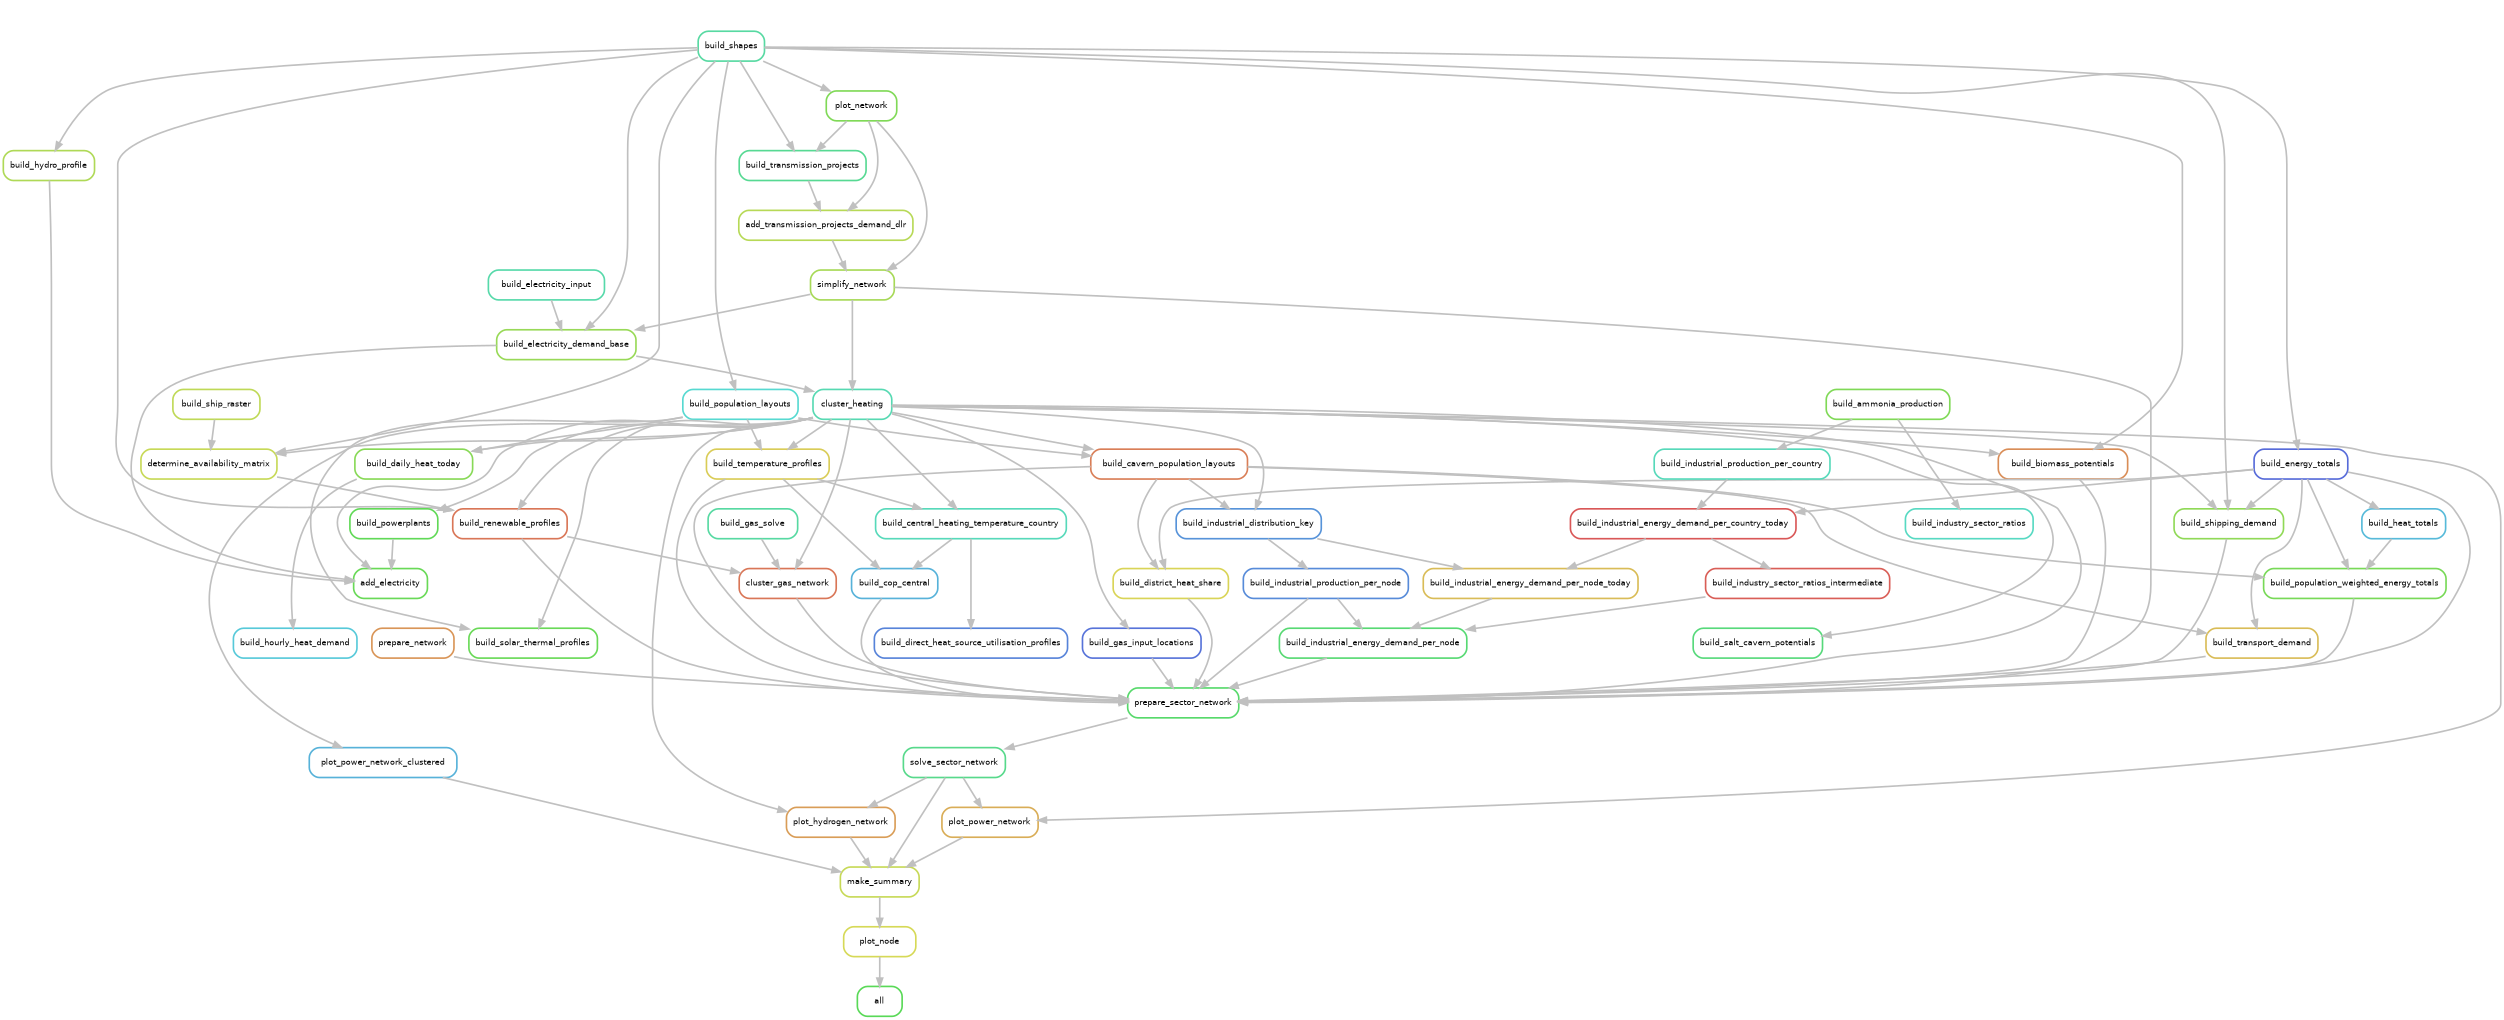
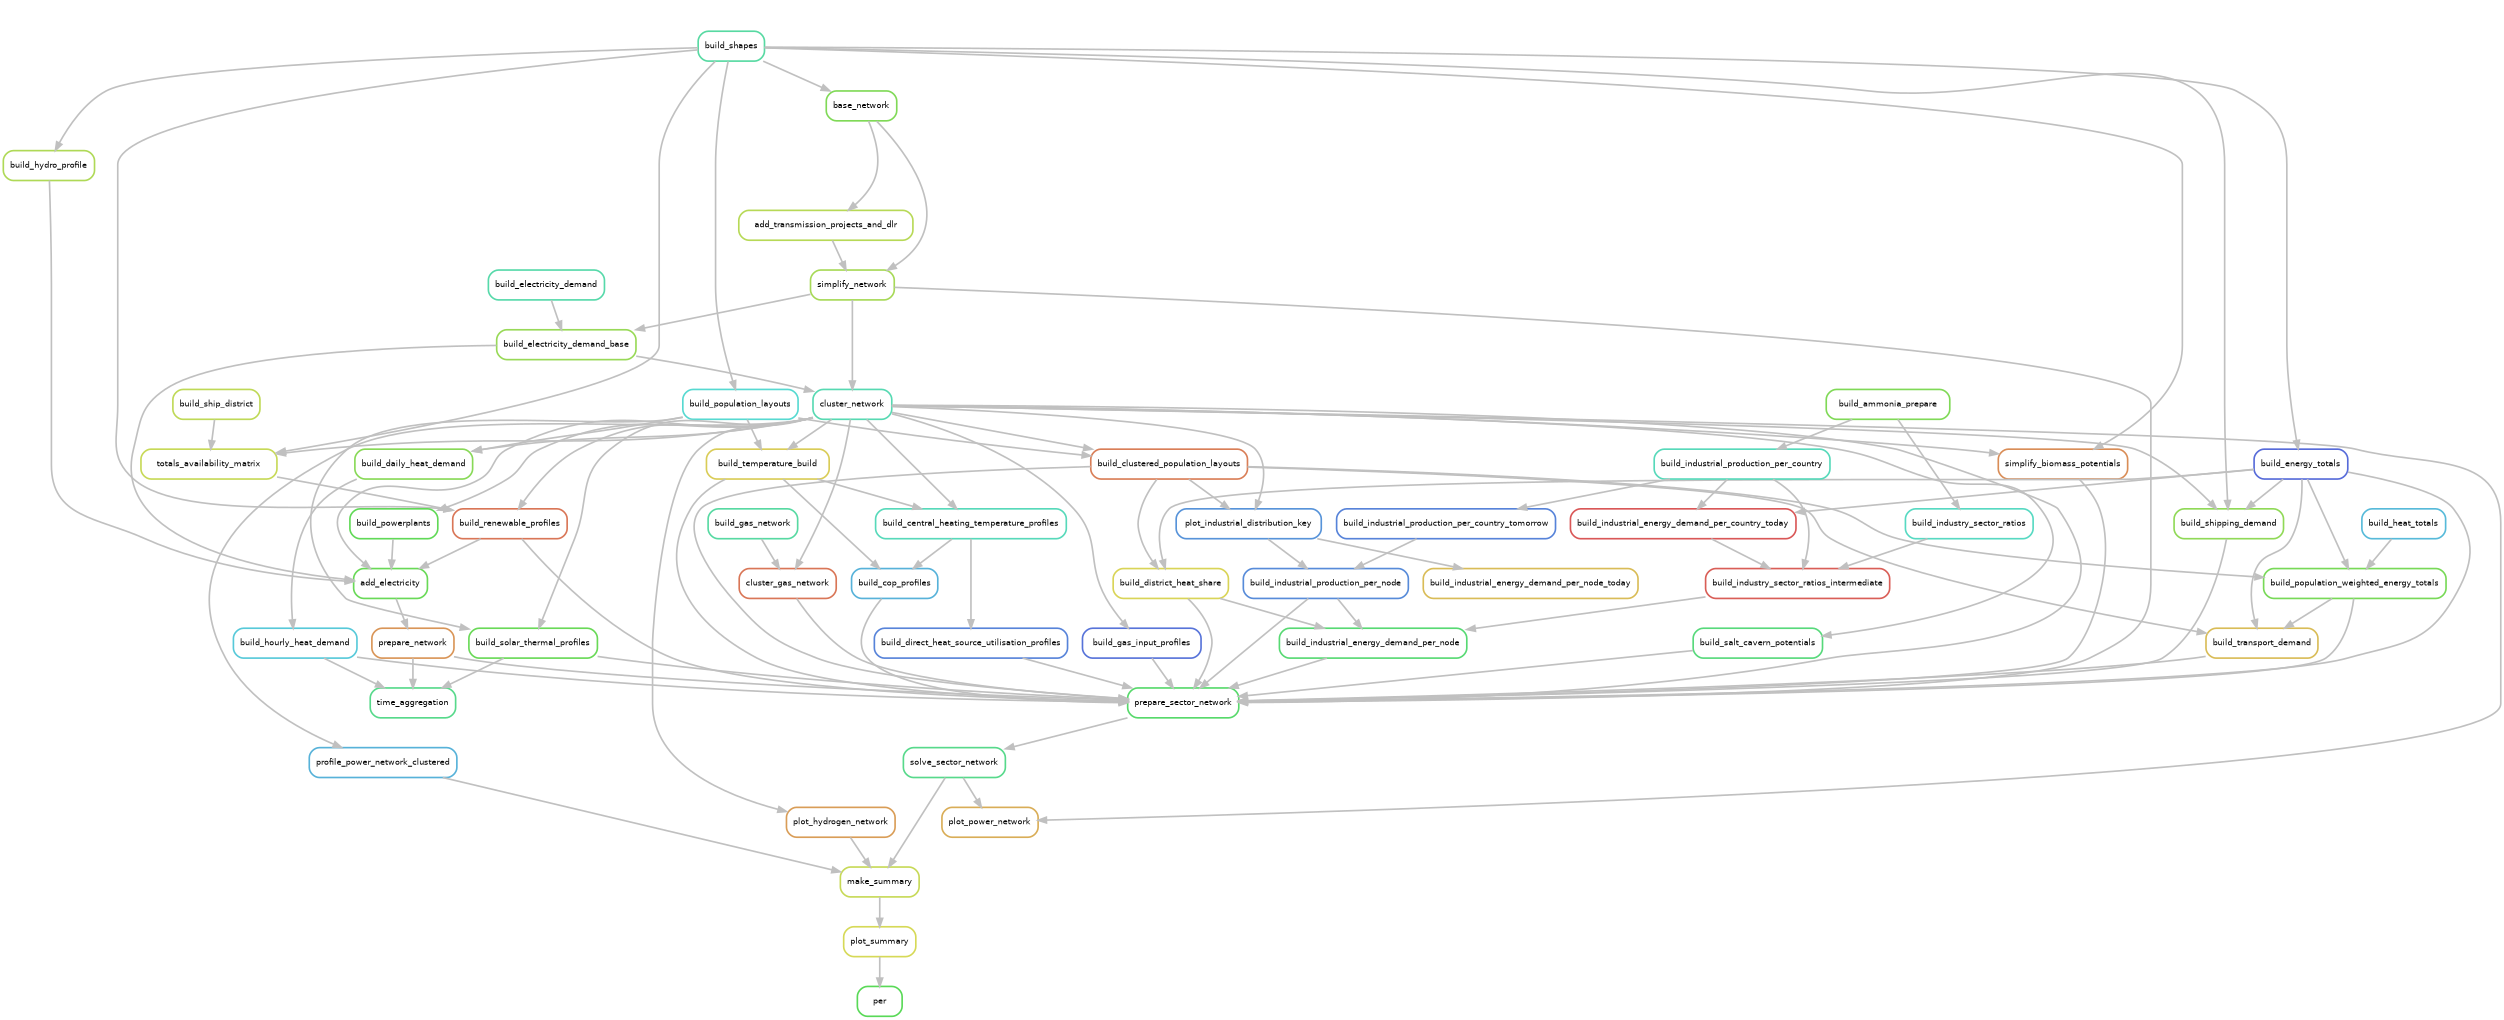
node "plot_network": label "plot_network" -> "base_network"
node "build_transmission_projects": removed
edge "build_shapes" -> "build_electricity_demand_base": removed
node "add_transmission_projects_demand_dlr": label "add_transmission_projects_demand_dlr" -> "add_transmission_projects_and_dlr"
node "build_electricity_input": label "build_electricity_input" -> "build_electricity_demand"
node "build_ship_raster": label "build_ship_raster" -> "build_ship_district"
node "cluster_heating": label "cluster_heating" -> "cluster_network"
node "build_ammonia_production": label "build_ammonia_production" -> "build_ammonia_prepare"
node "determine_availability_matrix": label "determine_availability_matrix" -> "totals_availability_matrix"
node "build_daily_heat_today": label "build_daily_heat_today" -> "build_daily_heat_demand"
node "build_temperature_profiles": label "build_temperature_profiles" -> "build_temperature_build"
node "build_cavern_population_layouts": label "build_cavern_population_layouts" -> "build_clustered_population_layouts"
node "build_biomass_potentials": label "build_biomass_potentials" -> "simplify_biomass_potentials"
edge "build_energy_totals" -> "build_heat_totals": removed
edge "build_industrial_production_per_country" -> "build_industry_sector_ratios_intermediate": added
node "build_gas_solve": label "build_gas_solve" -> "build_gas_network"
node "build_central_heating_temperature_country": label "build_central_heating_temperature_country" -> "build_central_heating_temperature_profiles"
node "build_industrial_distribution_key": label "build_industrial_distribution_key" -> "plot_industrial_distribution_key"
node "build_industrial_production_per_country_tomorrow": added
edge "build_industrial_energy_demand_per_country_today" -> "build_industrial_energy_demand_per_node_today": removed
edge "build_industry_sector_ratios" -> "build_industry_sector_ratios_intermediate": added
edge "build_renewable_profiles" -> "cluster_gas_network": now "build_renewable_profiles" -> "add_electricity"
node "build_cop_central": label "build_cop_central" -> "build_cop_profiles"
edge "add_electricity" -> "prepare_network": added
edge "build_population_weighted_energy_totals" -> "build_transport_demand": added
edge "build_industrial_energy_demand_per_node_today" -> "build_industrial_energy_demand_per_node": now "build_district_heat_share" -> "build_industrial_energy_demand_per_node"
node "build_gas_input_locations": label "build_gas_input_locations" -> "build_gas_input_profiles"
edge "build_direct_heat_source_utilisation_profiles" -> "prepare_sector_network": added
edge "build_salt_cavern_potentials" -> "prepare_sector_network": added
edge "build_solar_thermal_profiles" -> "prepare_sector_network": added
edge "build_hourly_heat_demand" -> "prepare_sector_network": added
node "time_aggregation": added
node "plot_power_network_clustered": label "plot_power_network_clustered" -> "profile_power_network_clustered"
edge "solve_sector_network" -> "plot_hydrogen_network": removed
edge "plot_power_network" -> "make_summary": removed
node "plot_node": label "plot_node" -> "plot_summary"
node "all": label "all" -> "per"
